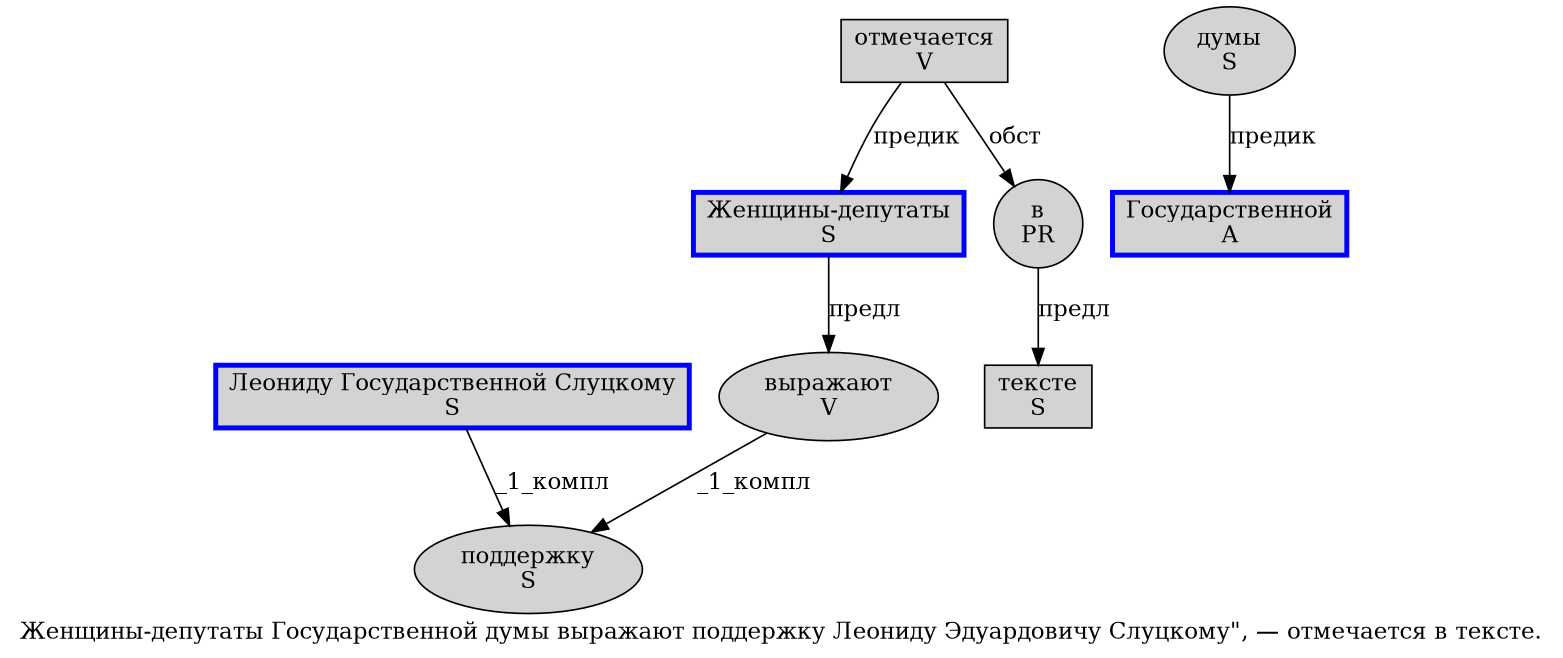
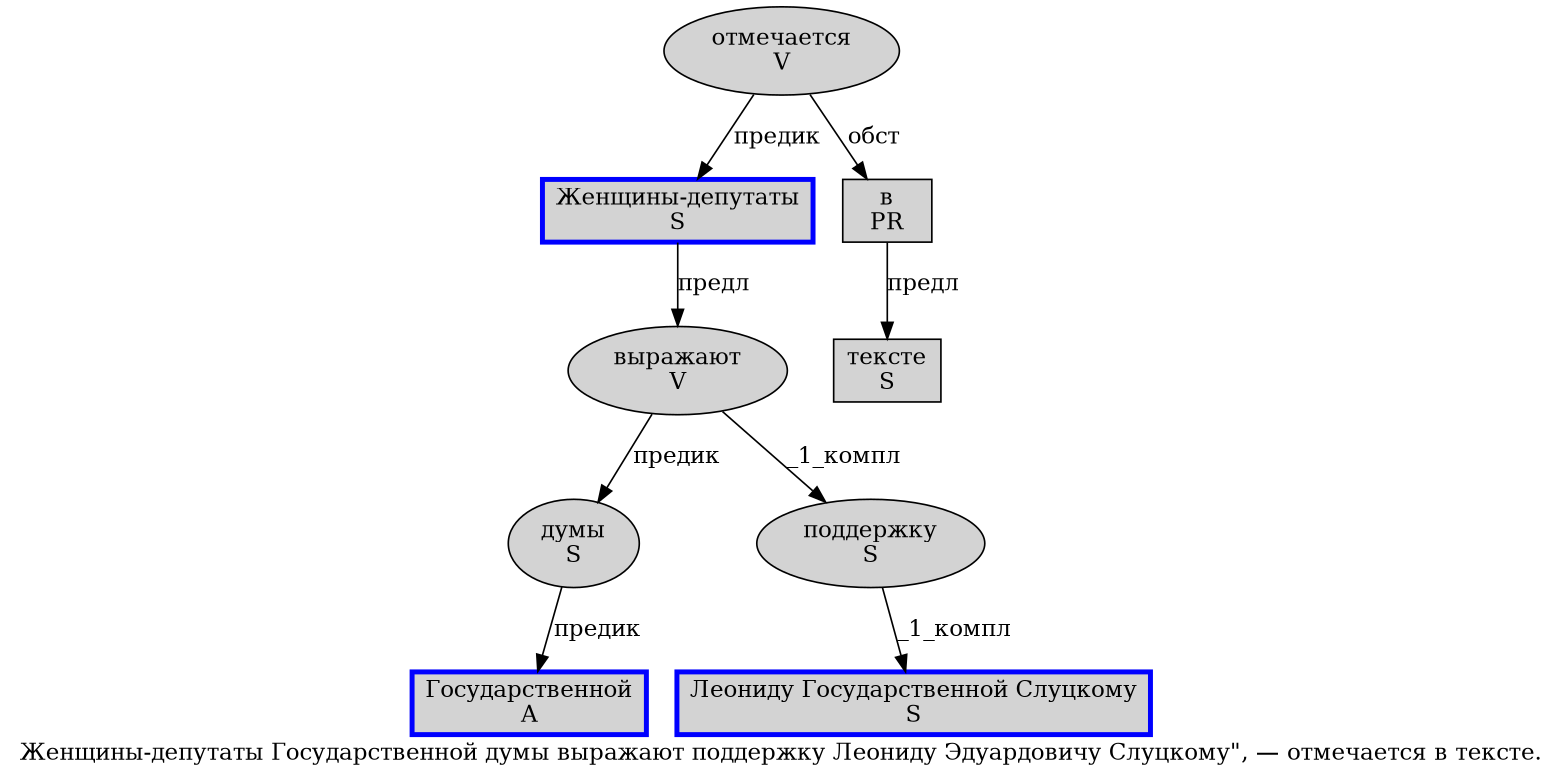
node "отмечается V": shape box -> ellipse
node "в PR": shape ellipse -> box
edge "выражают V" -> "думы S": added, label "предик"
edge "Леониду Государственной Слуцкому S" -> "поддержку S": reversed
